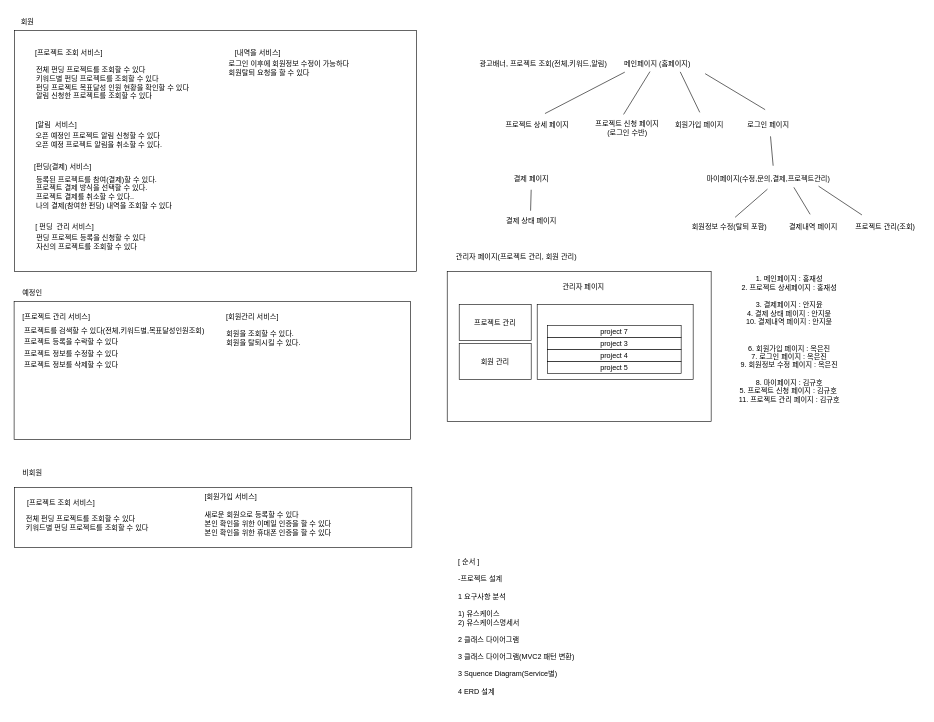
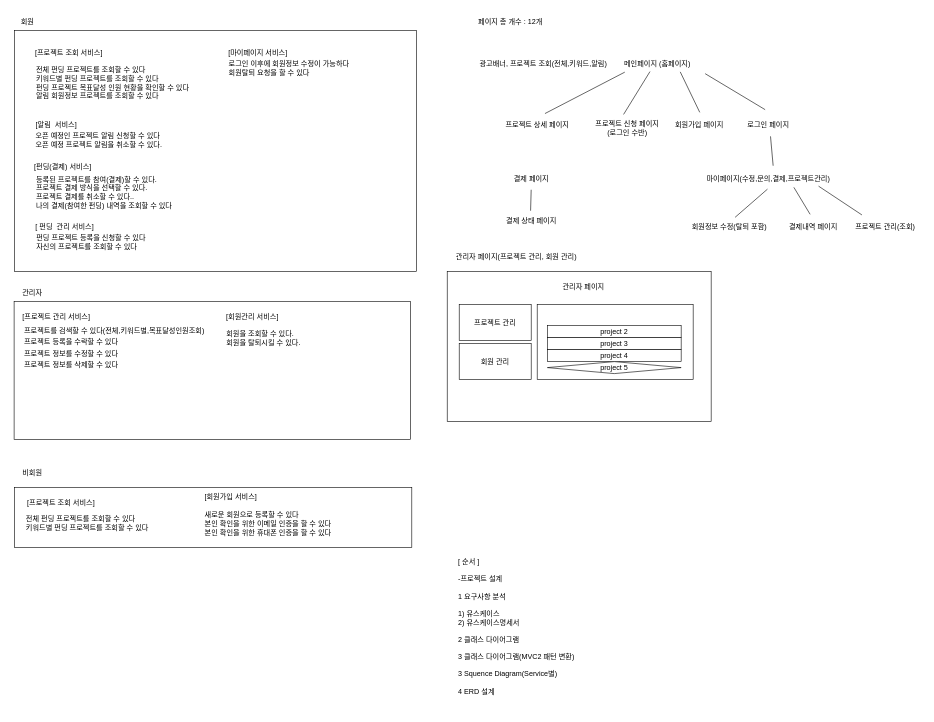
node "페이지 총 개수 : 12개": added
node "[내역을 서비스]": label "[내역을 서비스]" -> "[마이페이지 서비스]"
node "전체 펀딩 프로젝트를 조회할 수 있다 키워드별 펀딩 프로젝트를 조회할 수 있다 펀딩 프로젝트 목표달성 인원 현황을 확인할 수 있다 알림 신청한 프로젝트를 조회할 수 있다": label "전체 펀딩 프로젝트를 조회할 수 있다 키워드별 펀딩 프로젝트를 조회할 수 있다 펀딩 프로젝트 목표달성 인원 현황을 확인할 수 있다 알림 신청한 프로젝트를 조회할 수 있다" -> "전체 펀딩 프로젝트를 조회할 수 있다 키워드별 펀딩 프로젝트를 조회할 수 있다 펀딩 프로젝트 목표달성 인원 현황을 확인할 수 있다 알림 회원정보 프로젝트를 조회할 수 있다"
node "예정인": label "예정인" -> "관리자"
node "project 7": label "project 7" -> "project 2"
node "1. 메인페이지 : 홍재성 2. 프로젝트 상세페이지 : 홍재성 3. 결제페이지 : 안지윤 4. 결제 상태 페이지 : 안지윤 10. 결제내역 페이지 : 안지윤 6. 회원가입 페이지 : 옥은진 7. 로그인 페이지 : 옥은진 9. 회원정보 수정 페이지 : 옥은진 8. 마이페이지 : 김규호 5. 프로젝트 신청 페이지 : 김규호 11. 프로젝트 관리 페이지 : 김규호": removed
node "project 5": shape rectangle -> diamond
